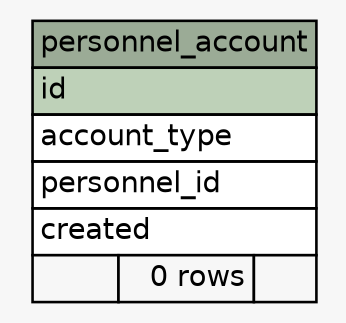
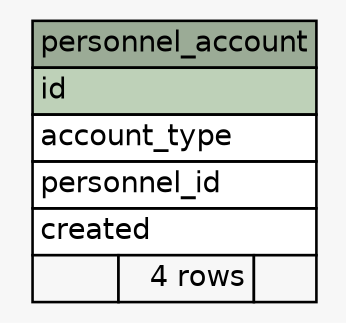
node "personnel_account": text "0 rows" -> "4 rows"
